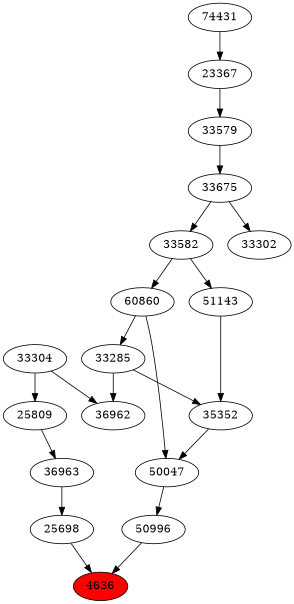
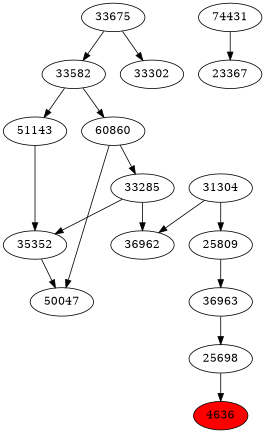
node "33579": removed
node "33304": label "33304" -> "31304"
node "50996": removed
